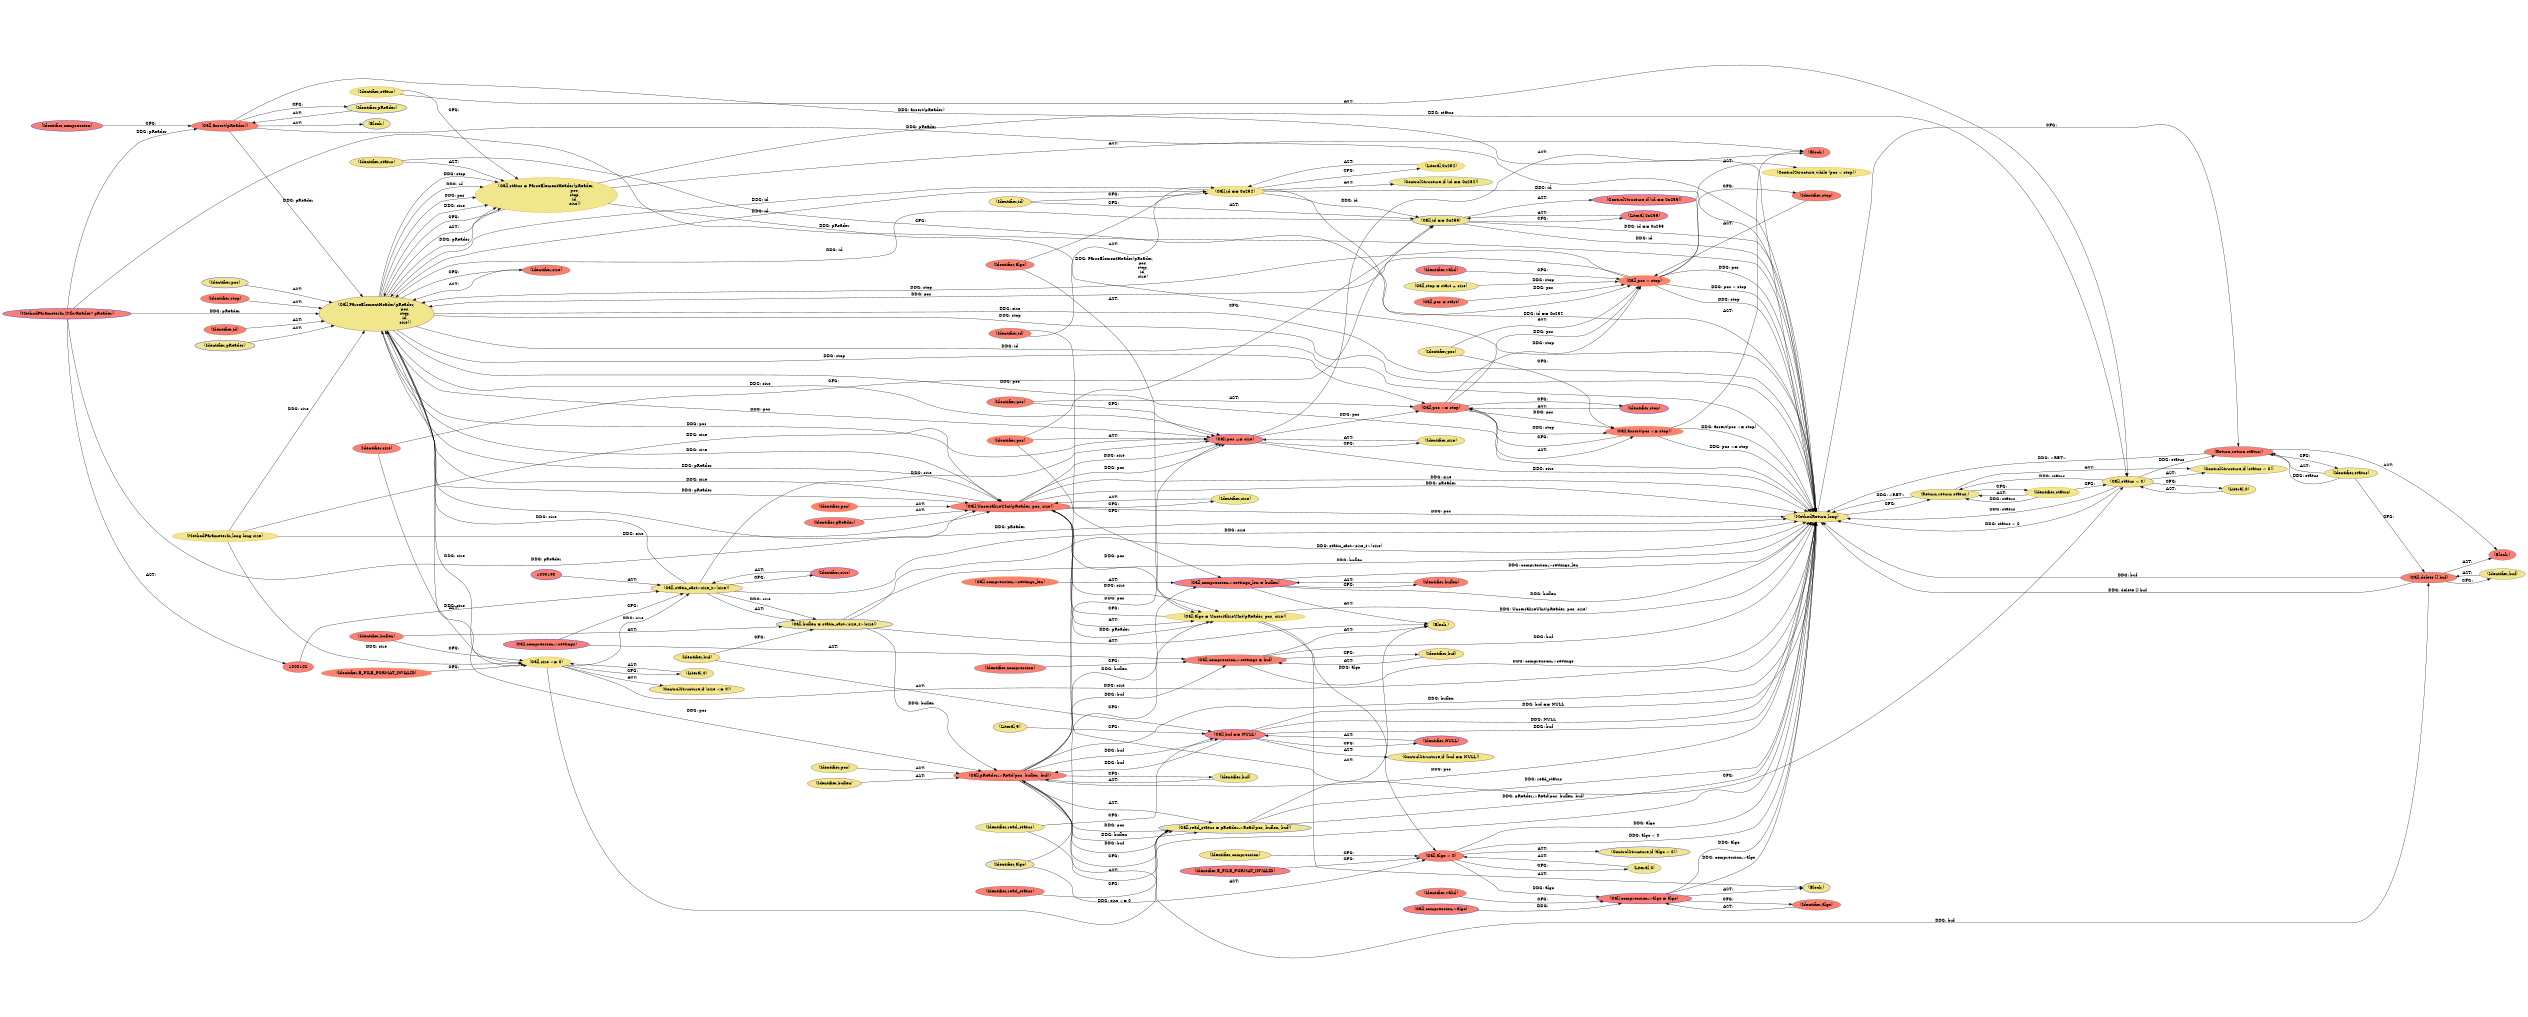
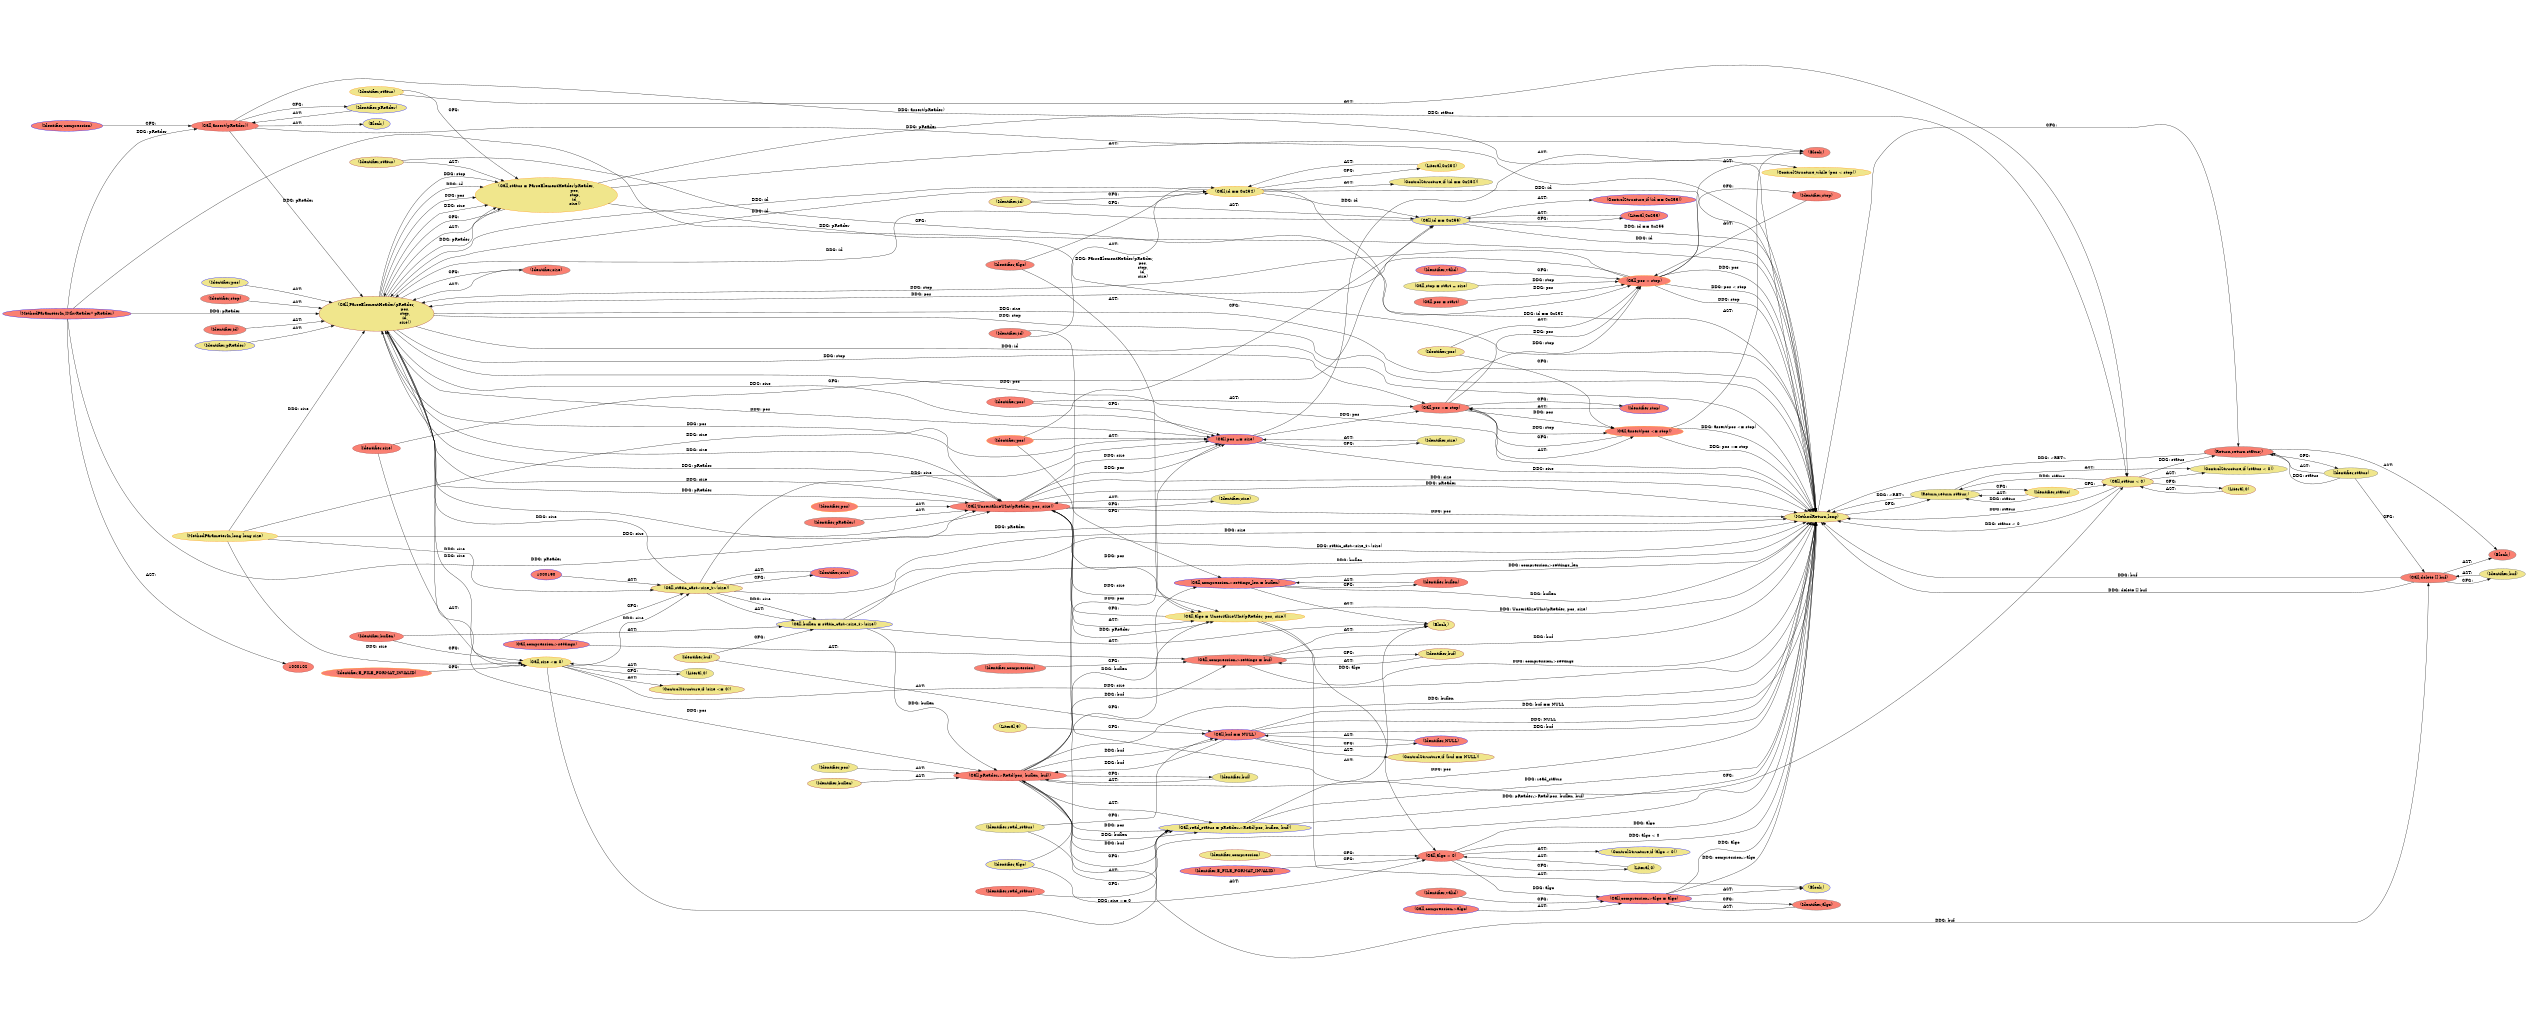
node "(Call,compression->settings_len)": removed
edge "1000102" -> "(Call,static_cast<size_t>(size))": now "(MethodParameterIn,long long size)" -> "(Call,static_cast<size_t>(size))"
edge "(Call,compression->algo)" -> "(Call,compression->algo = algo)": label "DDG: " -> "AST: "
